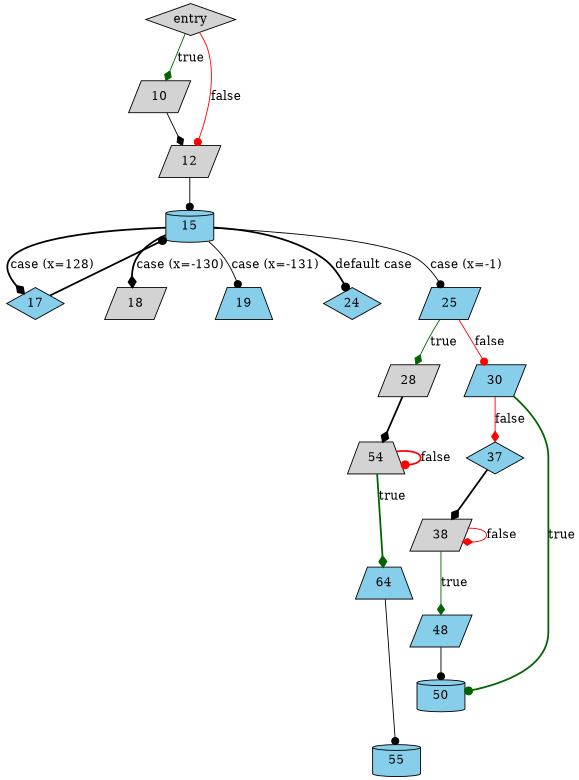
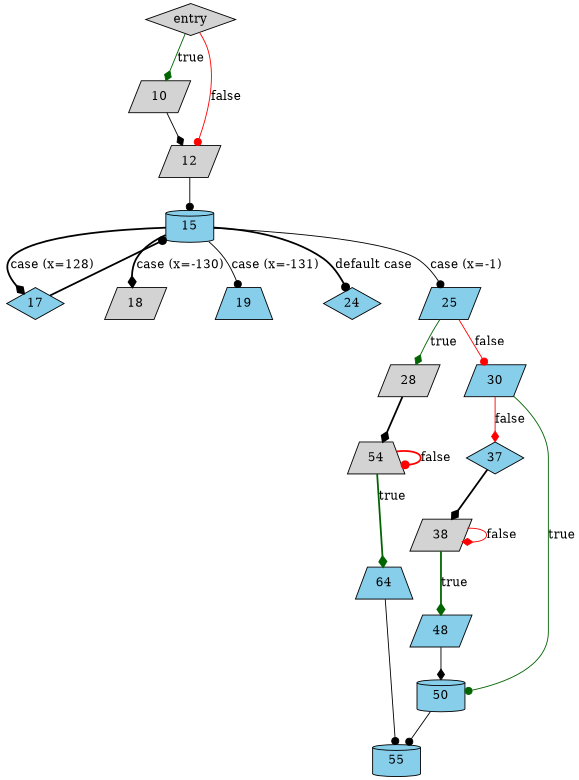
edge "30" -> "50": style bold -> solid
edge "38" -> "48": style solid -> bold
edge "48" -> "50": arrowhead dot -> diamond
edge "50" -> "55": added
